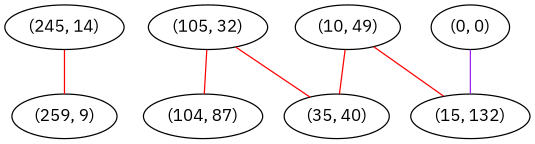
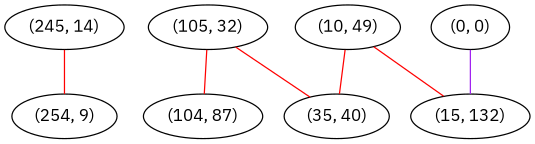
node "(259, 9)": label "(259, 9)" -> "(254, 9)"
